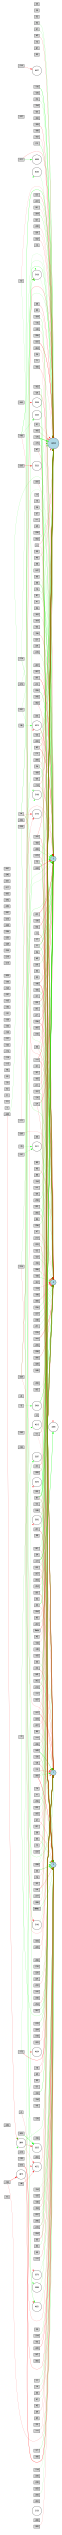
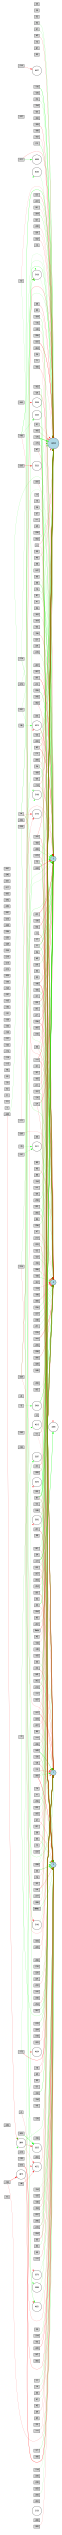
node "-212": added
